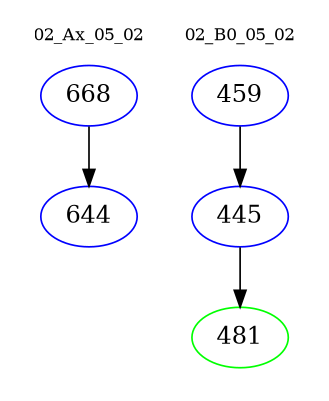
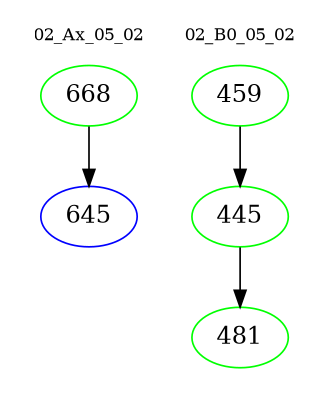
node "668": color blue -> green
node "459": color blue -> green
node "644": label "644" -> "645"
node "445": color blue -> green
